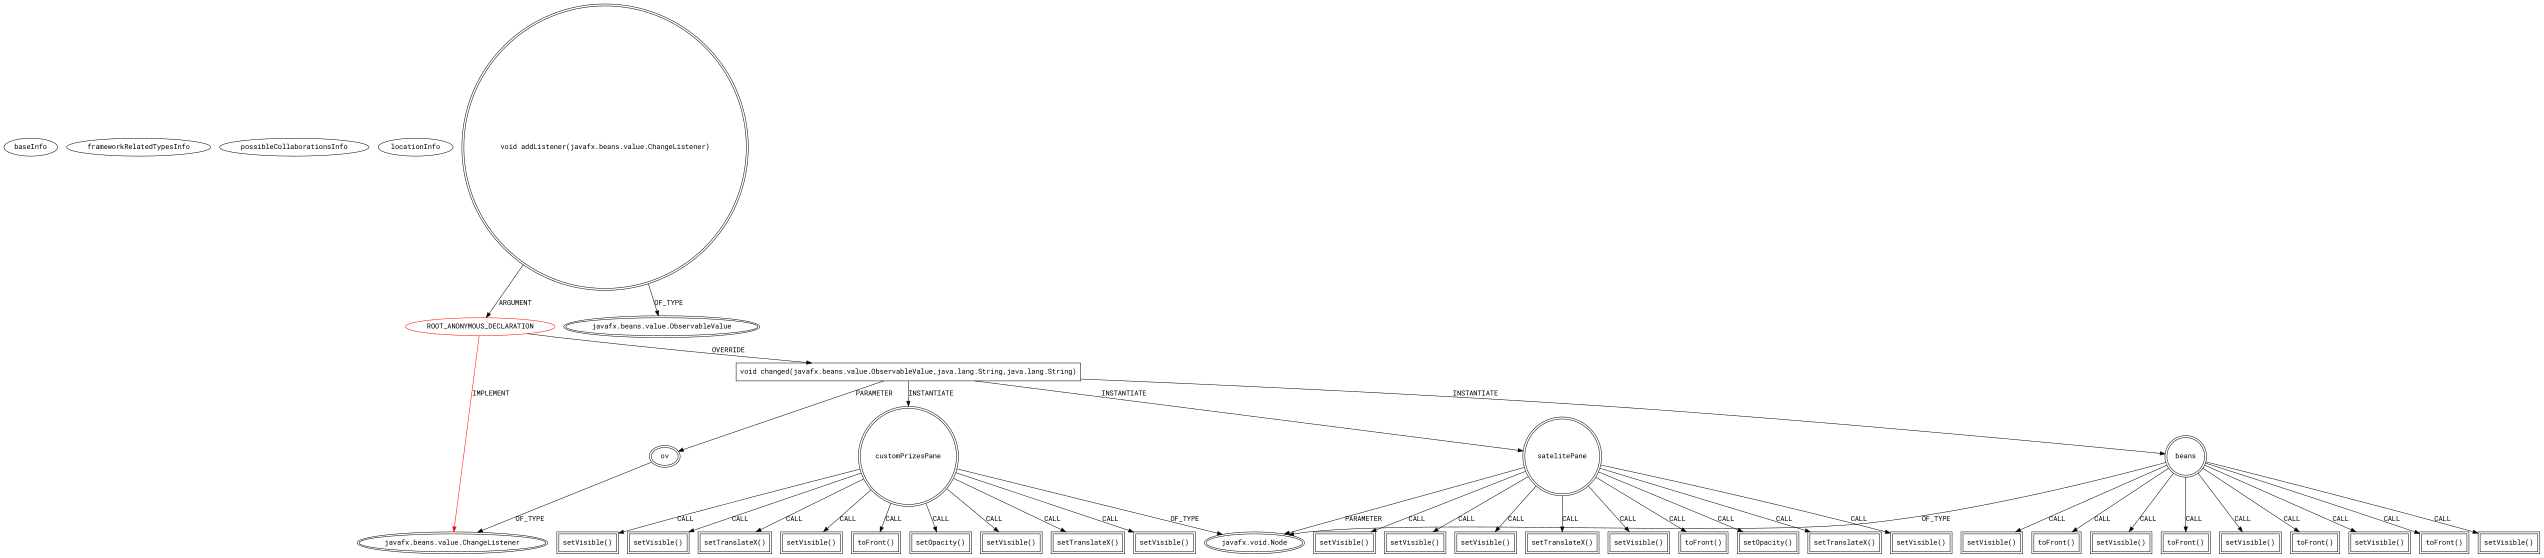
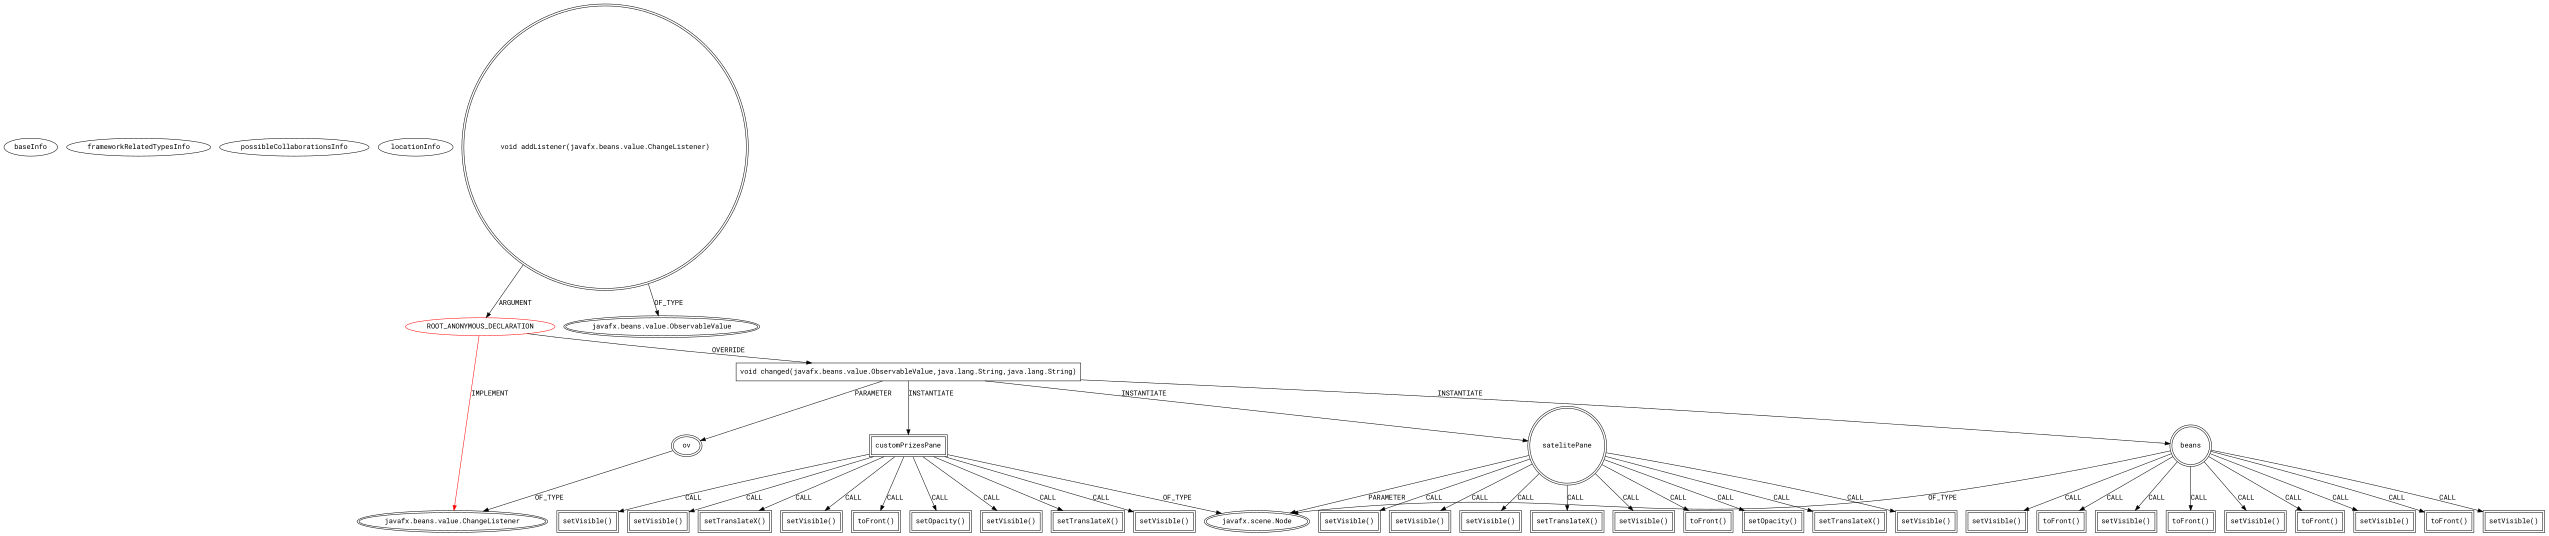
node "customPrizesPane": shape circle -> box
node "javafx.void.Node": label "javafx.void.Node" -> "javafx.scene.Node"
